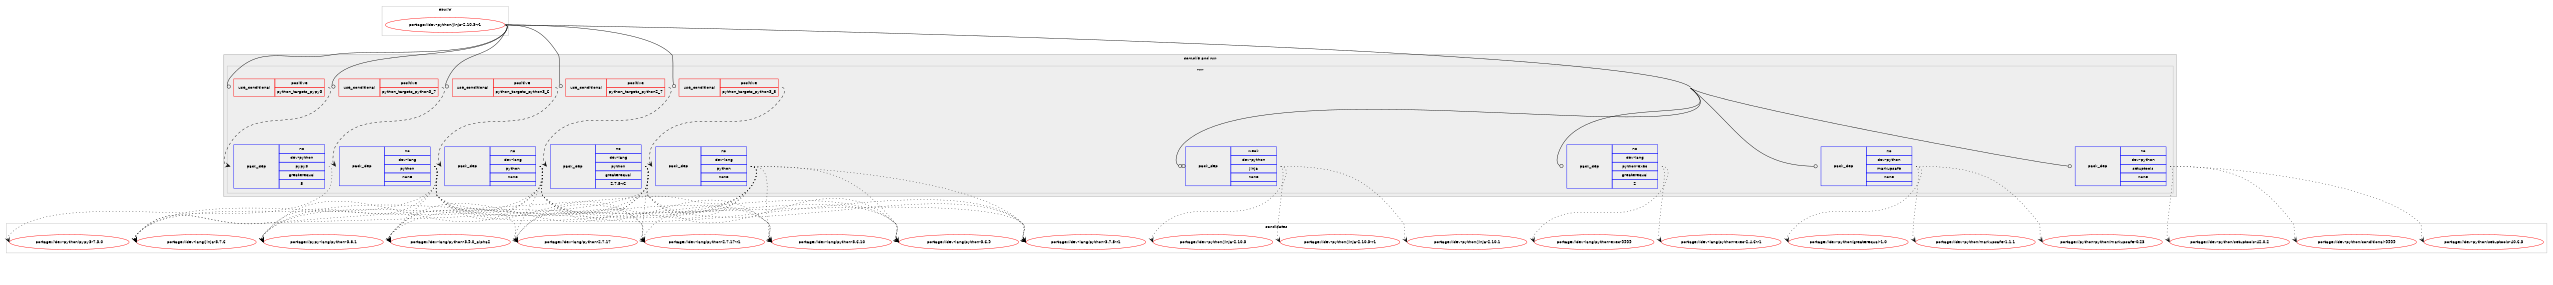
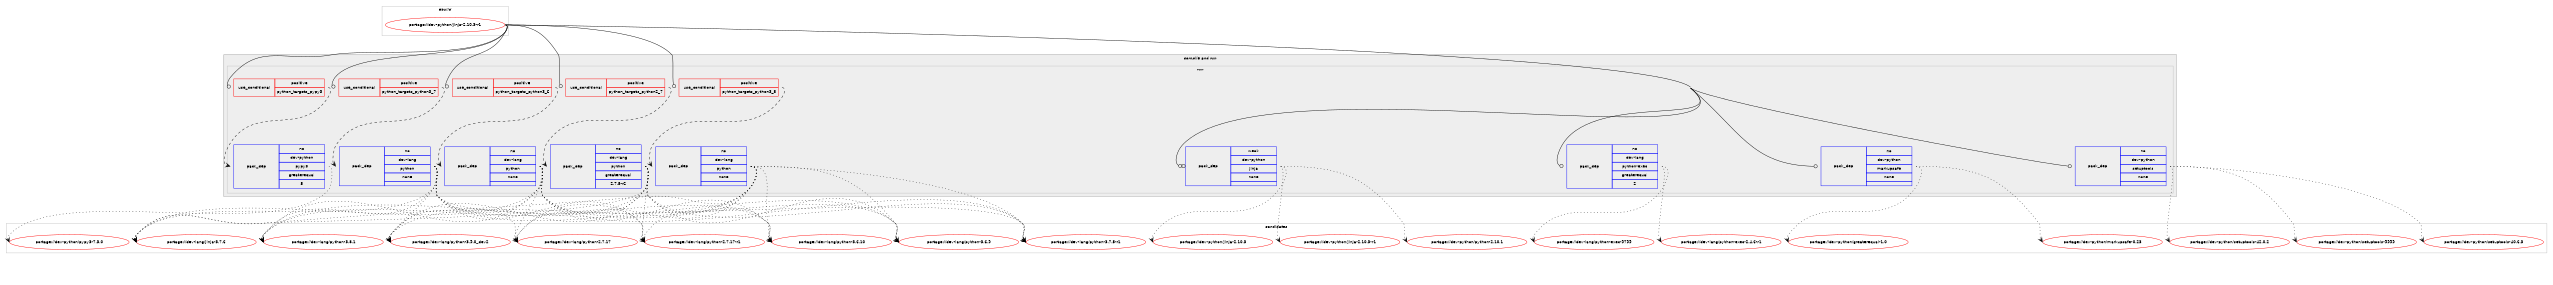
node "portage://pypy-lang/python-3.8.1": label "portage://pypy-lang/python-3.8.1" -> "portage://dev-lang/python-3.8.1"
node "portage://dev-lang/python-3.9.0_alpha2": label "portage://dev-lang/python-3.9.0_alpha2" -> "portage://dev-lang/python-3.9.0_dev2"
node "portage://dev-python/jinja-2.10.1": label "portage://dev-python/jinja-2.10.1" -> "portage://dev-python/python-2.10.1"
node "portage://dev-lang/python-exec-9999": label "portage://dev-lang/python-exec-9999" -> "portage://dev-lang/python-exec-9799"
node "portage://dev-python/markupsafe-1.1.1": removed
node "portage://python-python/markupsafe-0.23": label "portage://python-python/markupsafe-0.23" -> "portage://dev-python/markupsafe-0.23"
node "portage://dev-python/conditional-9999": label "portage://dev-python/conditional-9999" -> "portage://dev-python/setuptools-9999"
